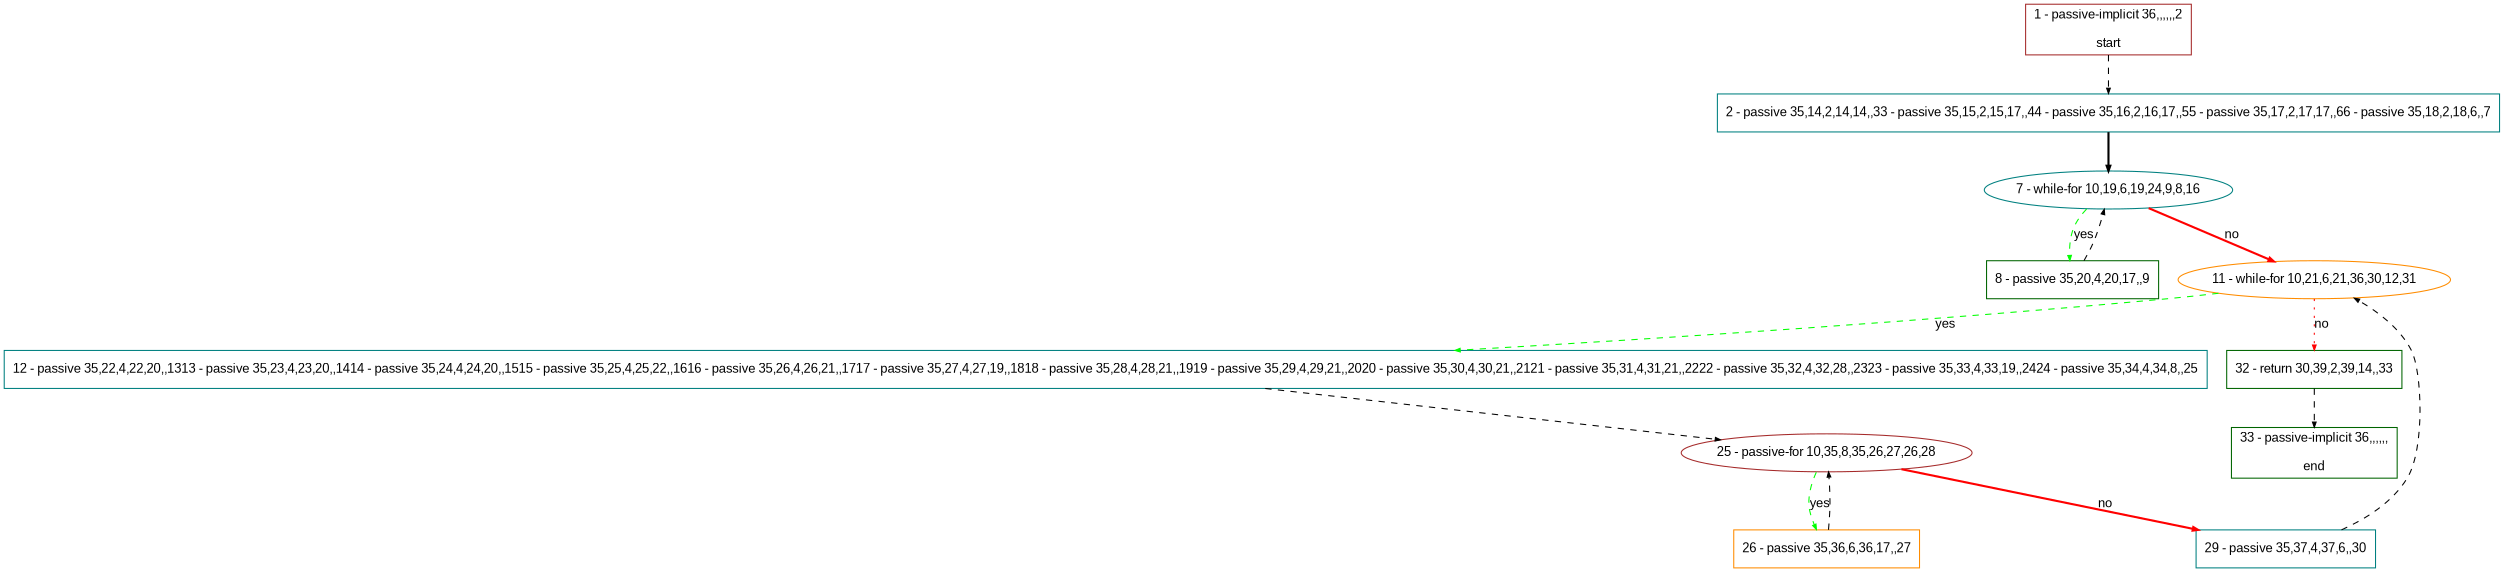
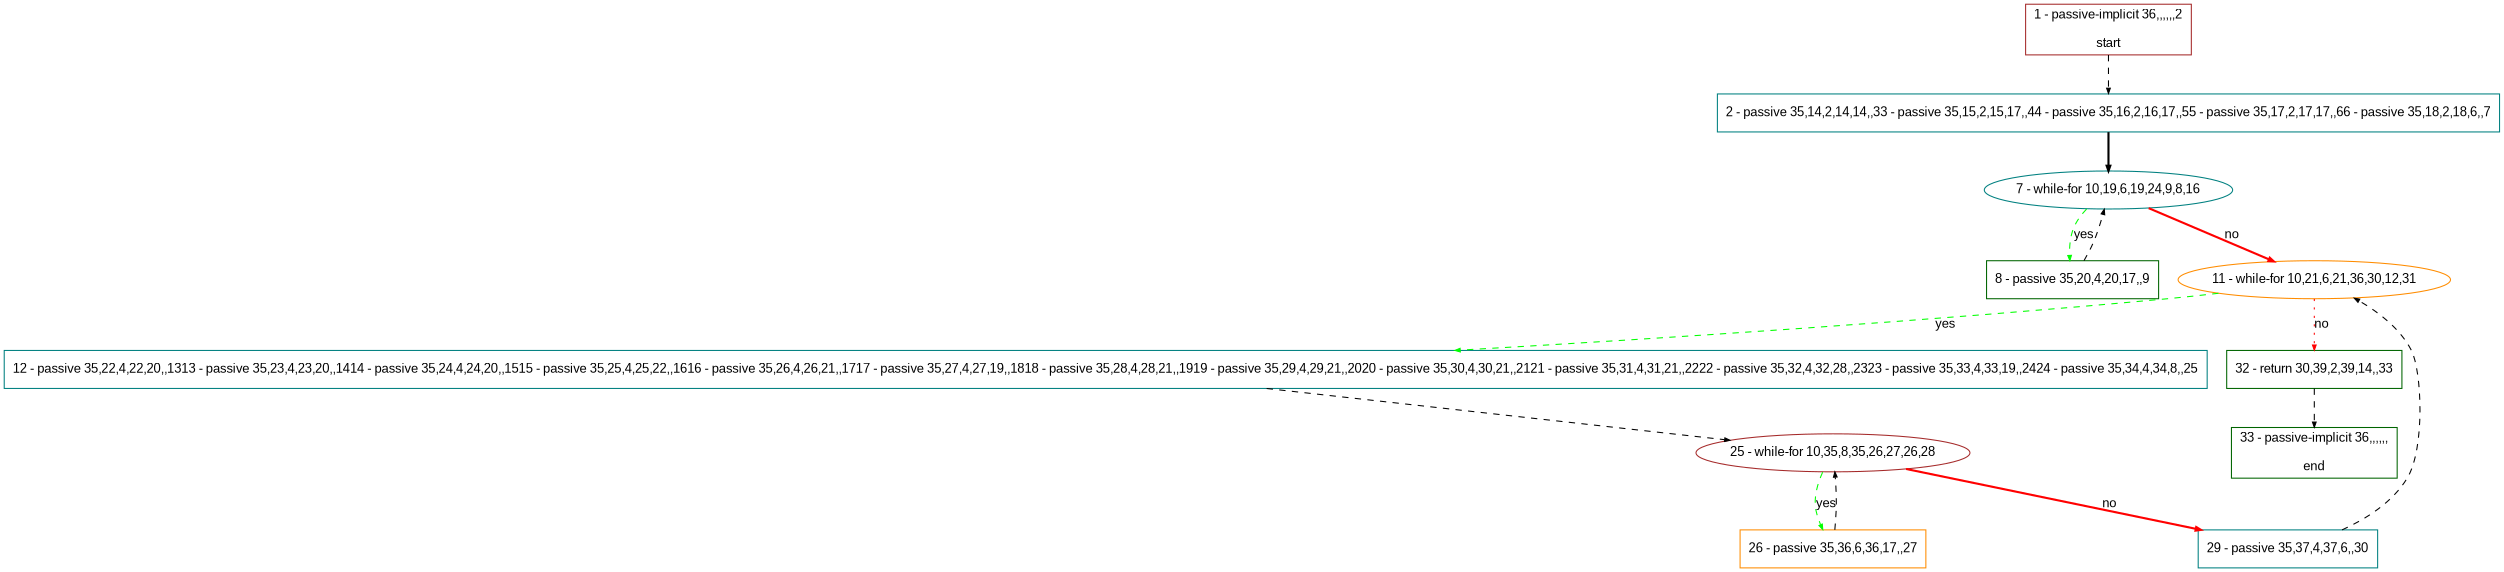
node "25 - passive-for 10,35,8,35,26,27,26,28": label "25 - passive-for 10,35,8,35,26,27,26,28" -> "25 - while-for 10,35,8,35,26,27,26,28"
